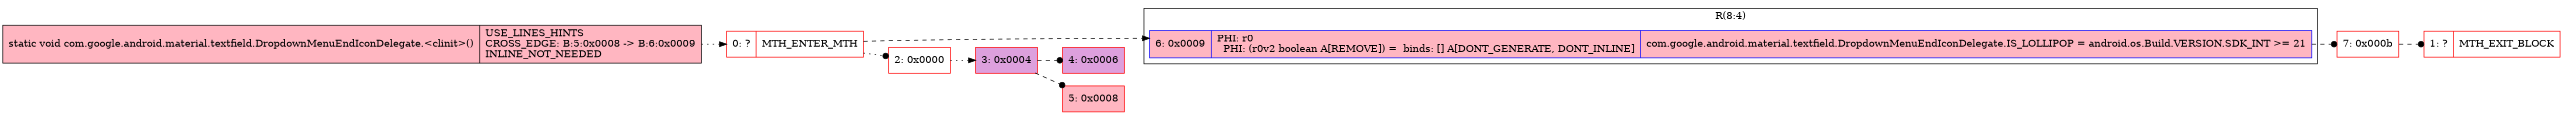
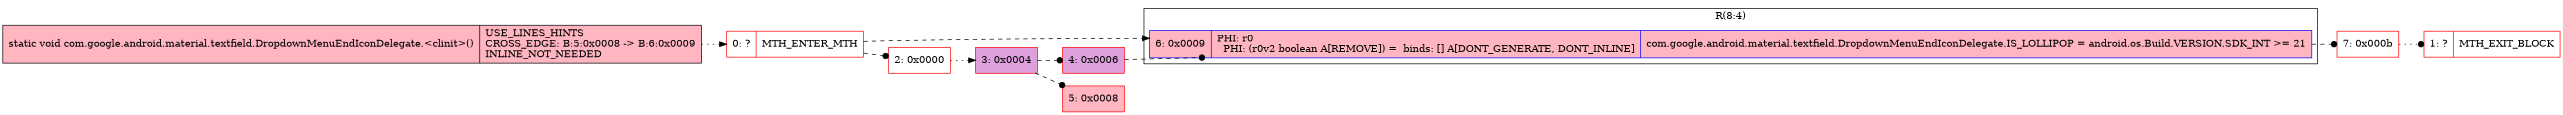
edge "7: 0x000b" -> "1: ?": style dashed -> dotted
edge "0: ?" -> "2: 0x0000": style dotted -> dashed
edge "4: 0x0006" -> "6: 0x0009": added
